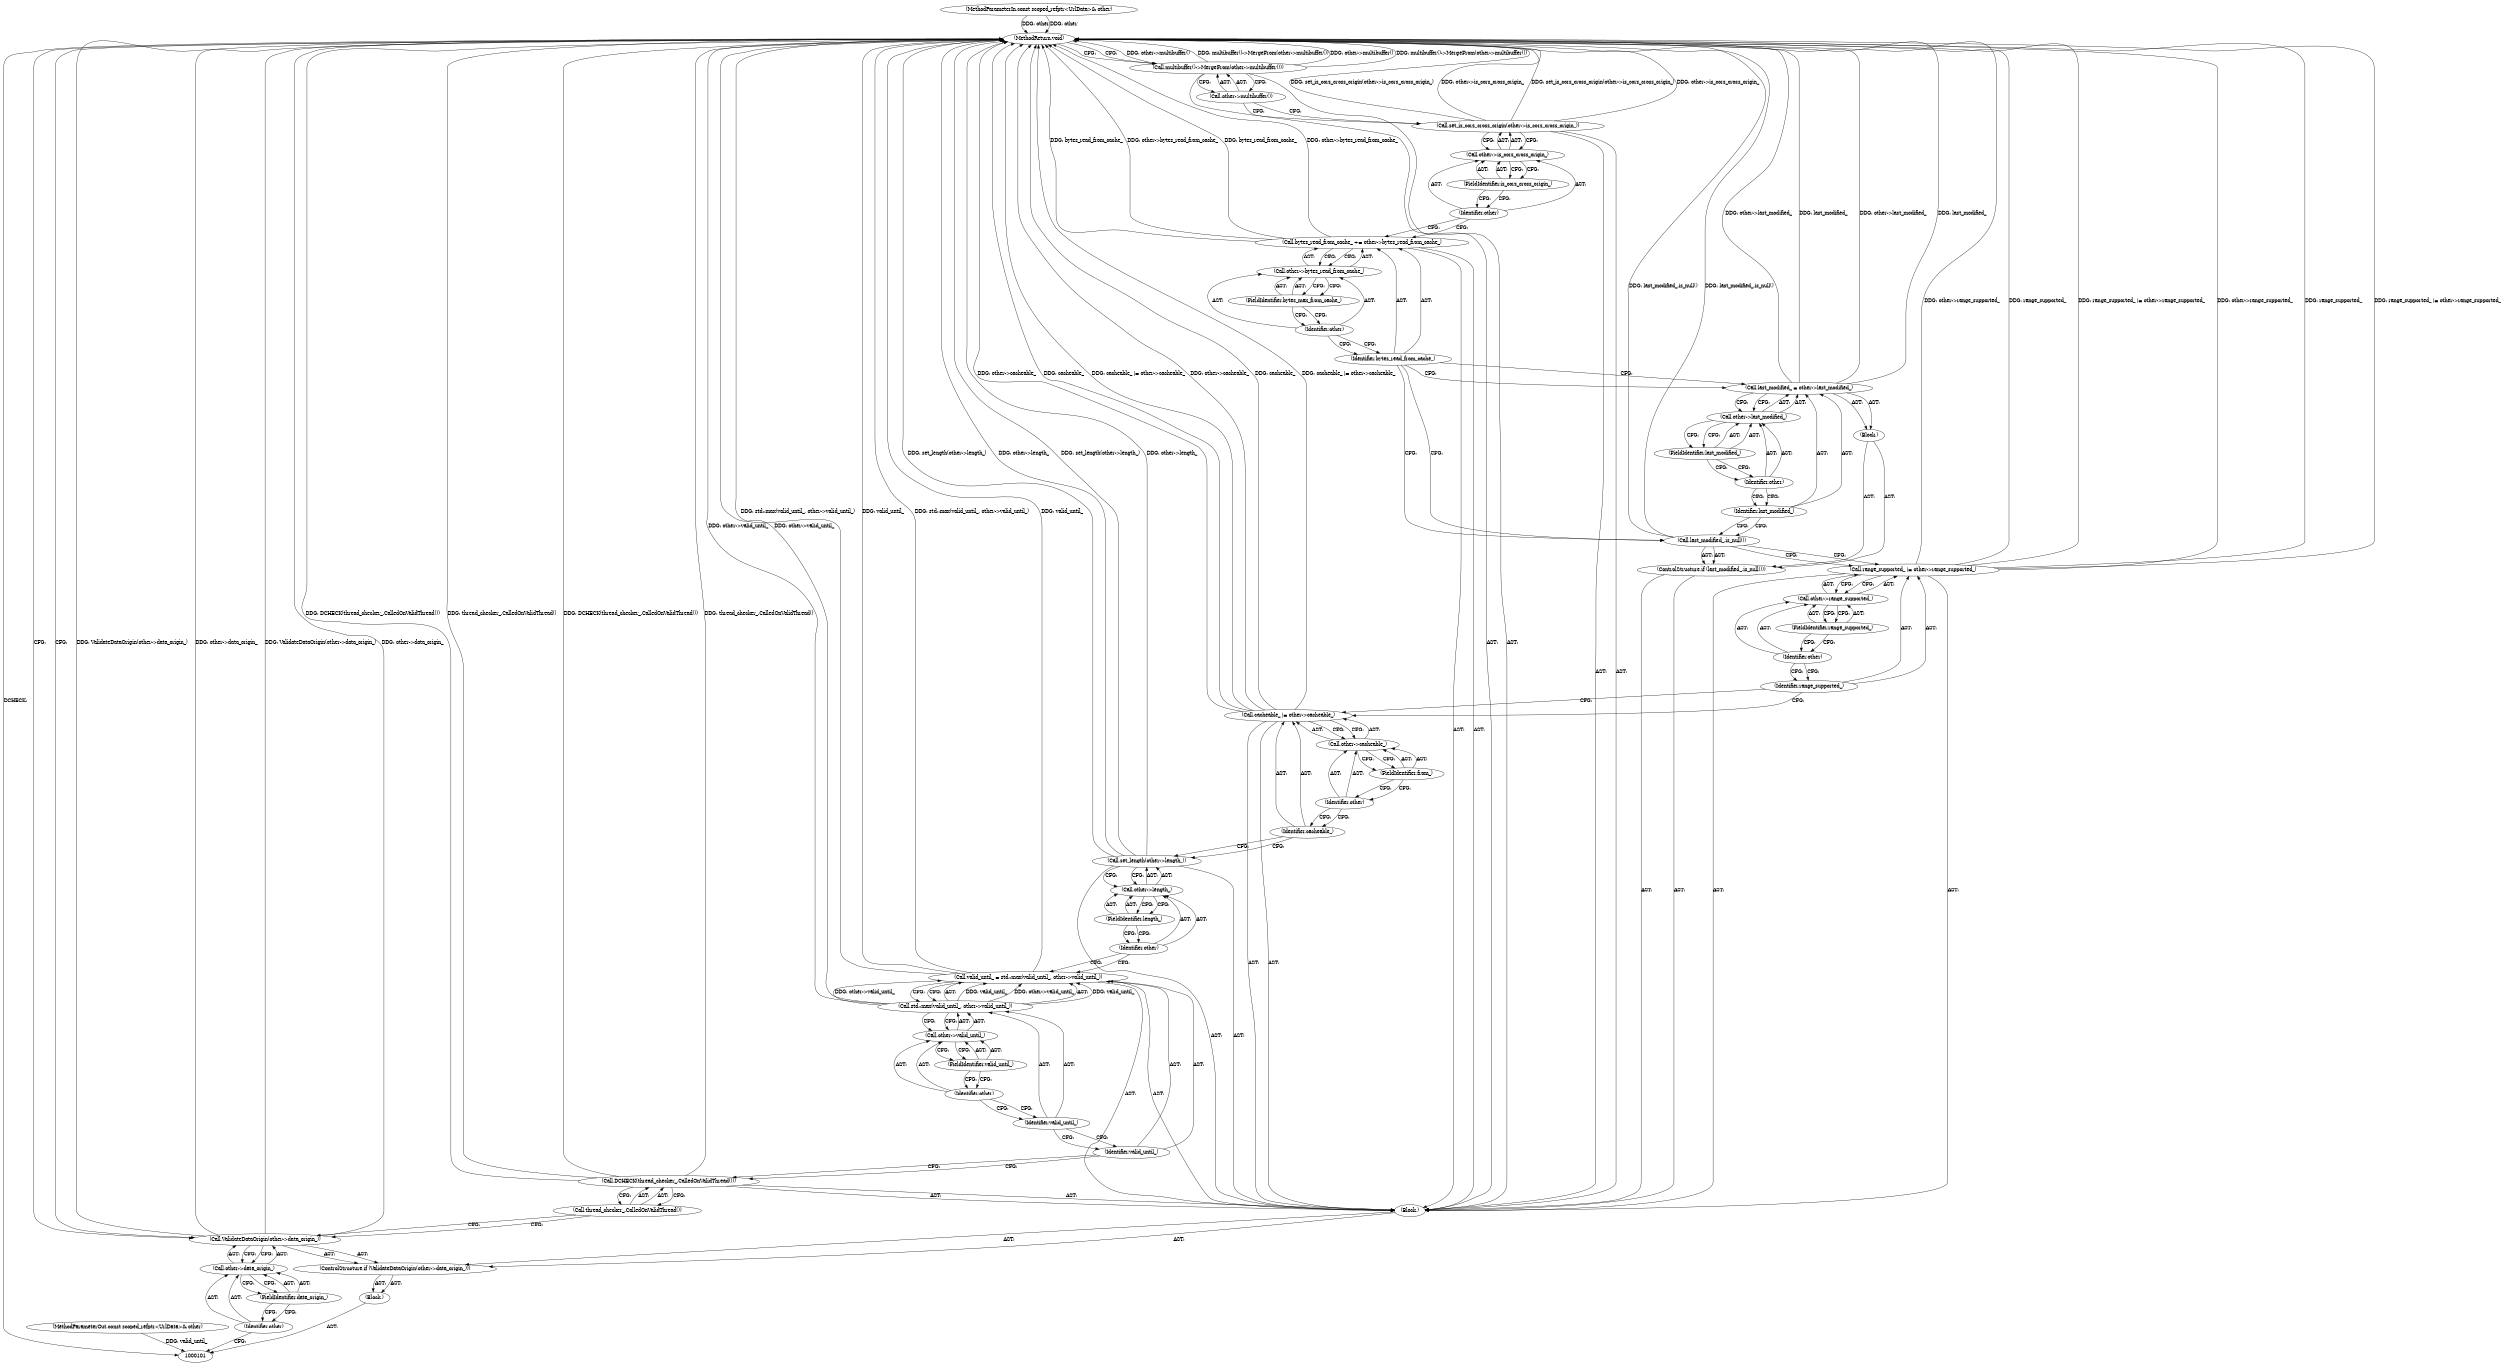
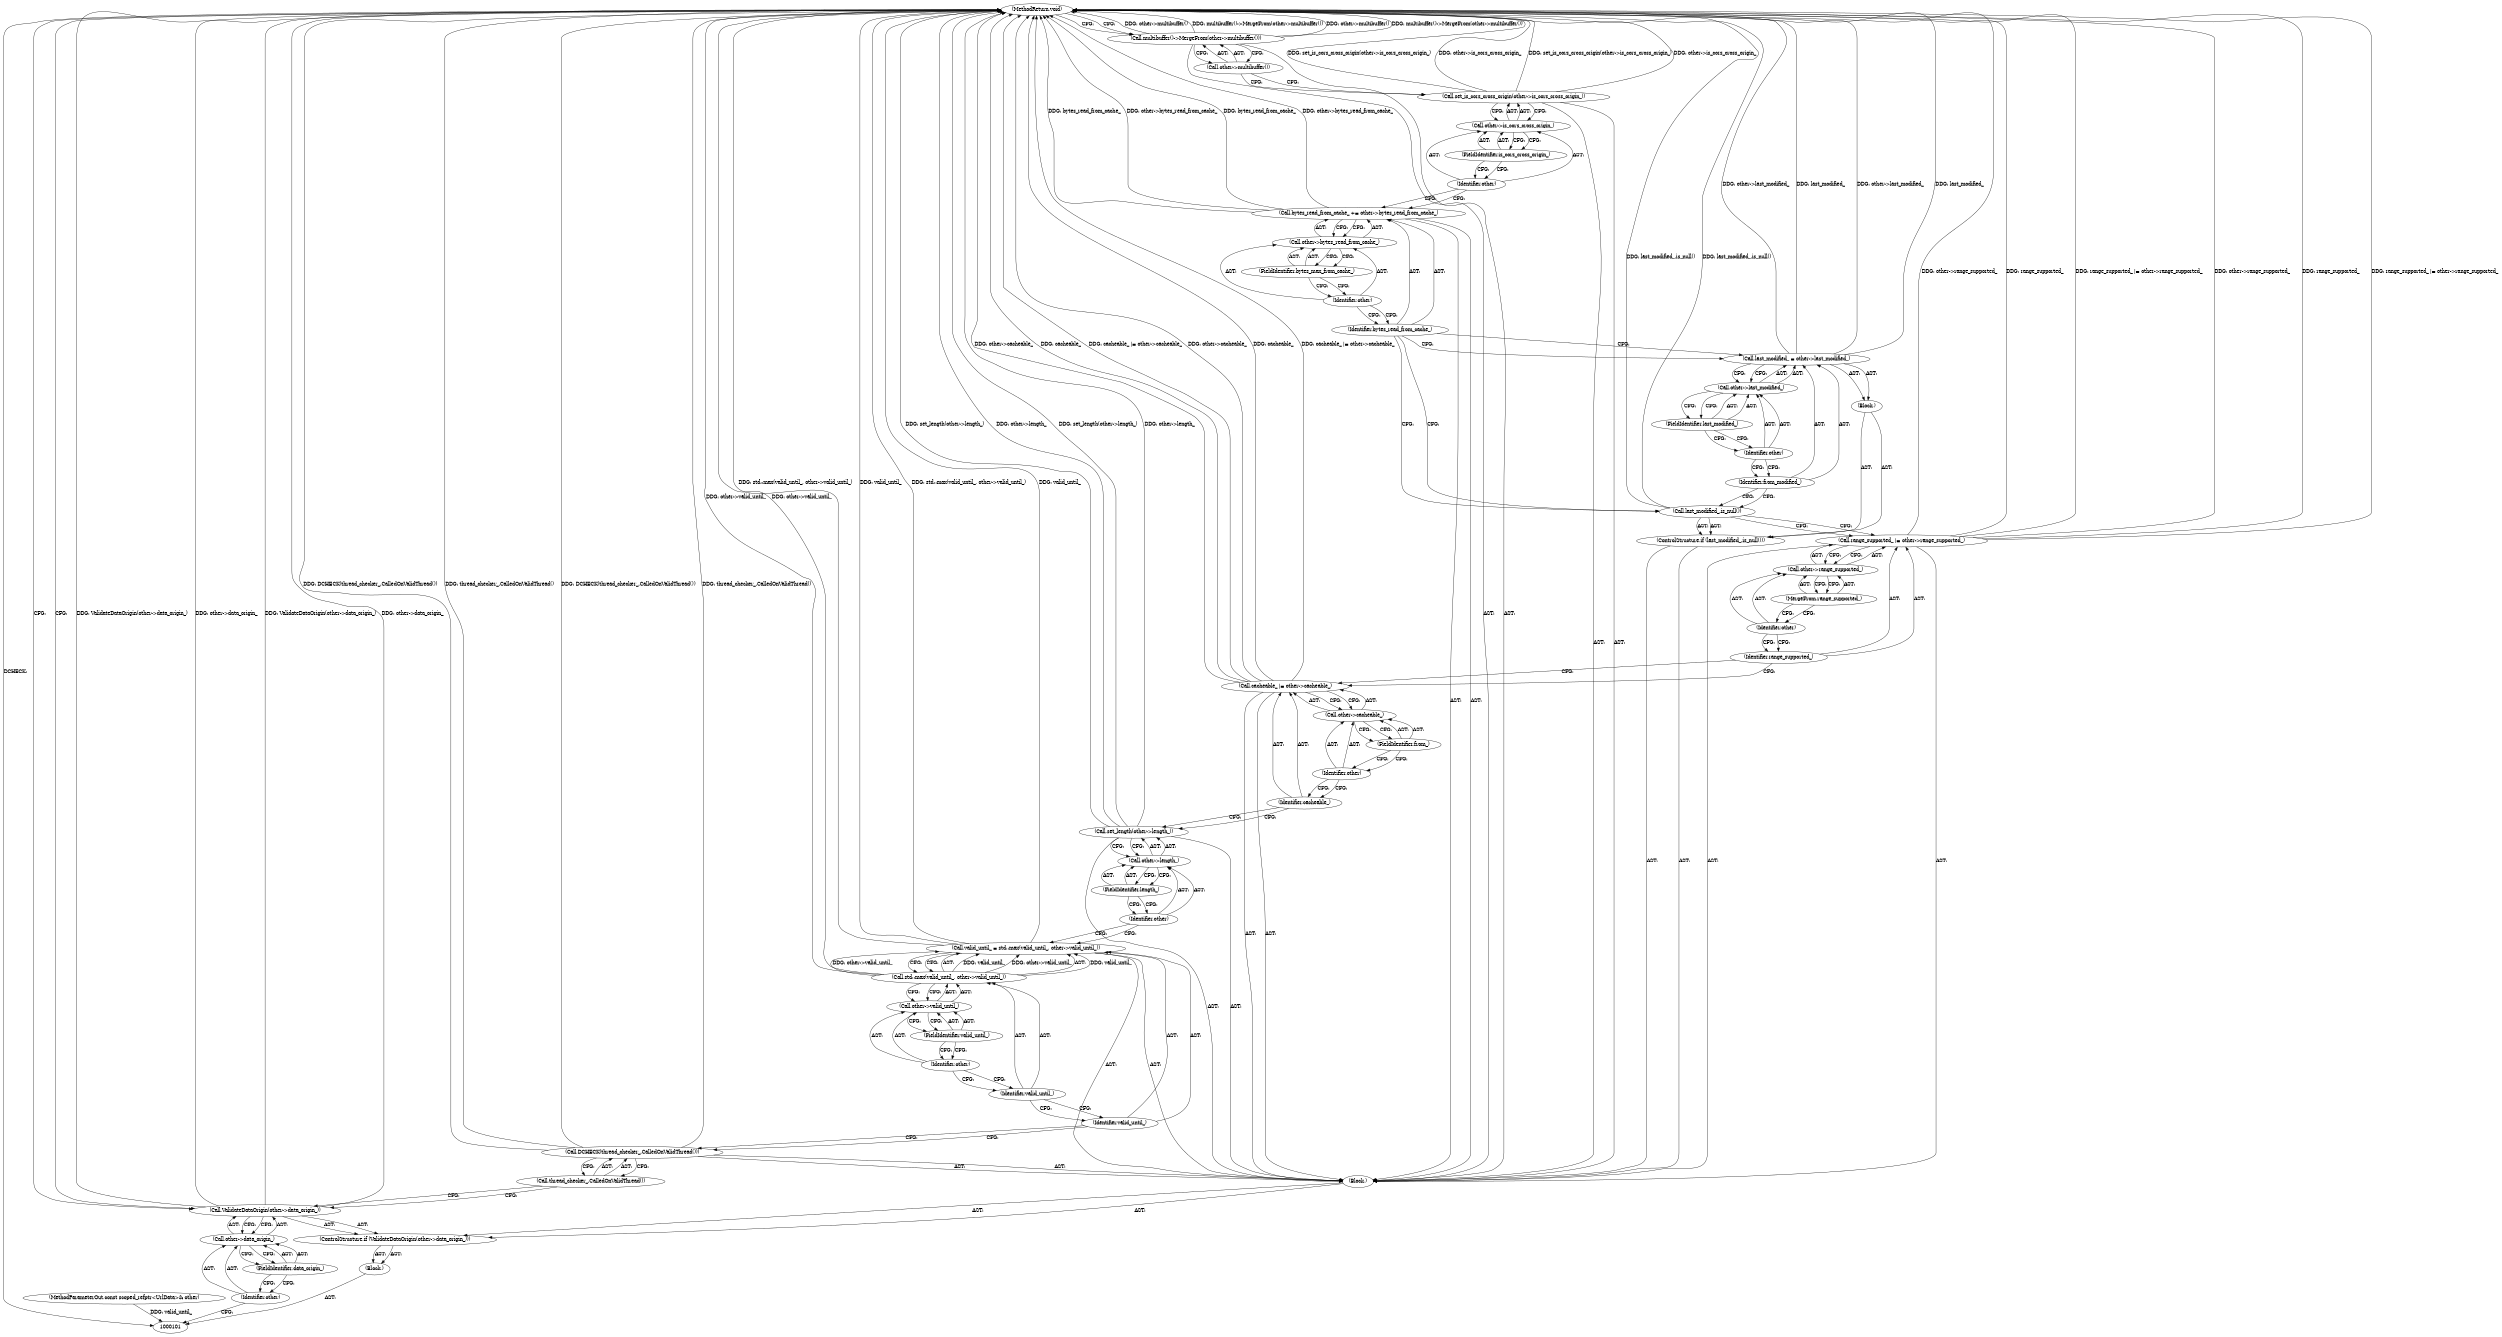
node "(MethodParameterIn,const scoped_refptr<UrlData>& other)": removed
node "(Identifier,last_modified_)": label "(Identifier,last_modified_)" -> "(Identifier,from_modified_)"
node "(FieldIdentifier,range_supported_)": label "(FieldIdentifier,range_supported_)" -> "(MergeFrom,range_supported_)"
